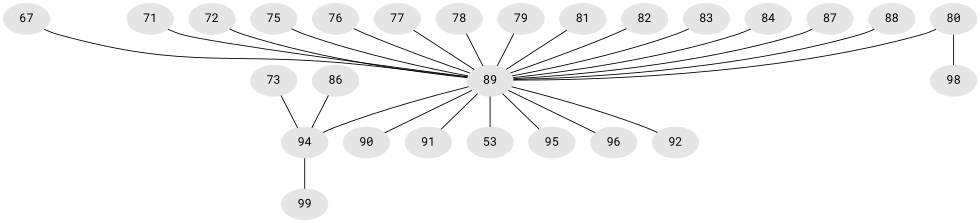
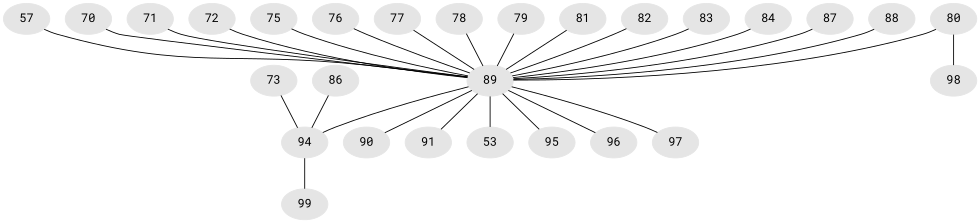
node "67": label "67" -> "57"
node "70": added
node "92": label "92" -> "97"
